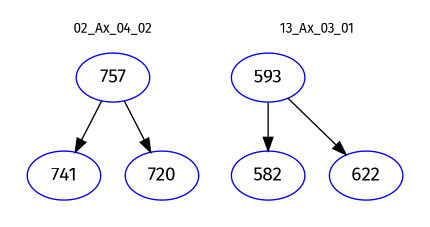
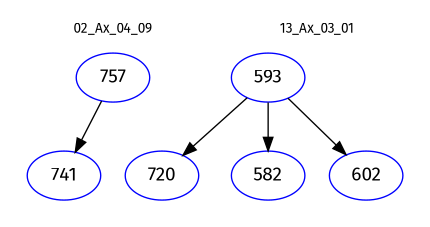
cluster "02_Ax_04_02": label "02_Ax_04_02" -> "02_Ax_04_09"
edge "757" -> "720": now "593" -> "720"
node "622": label "622" -> "602"
